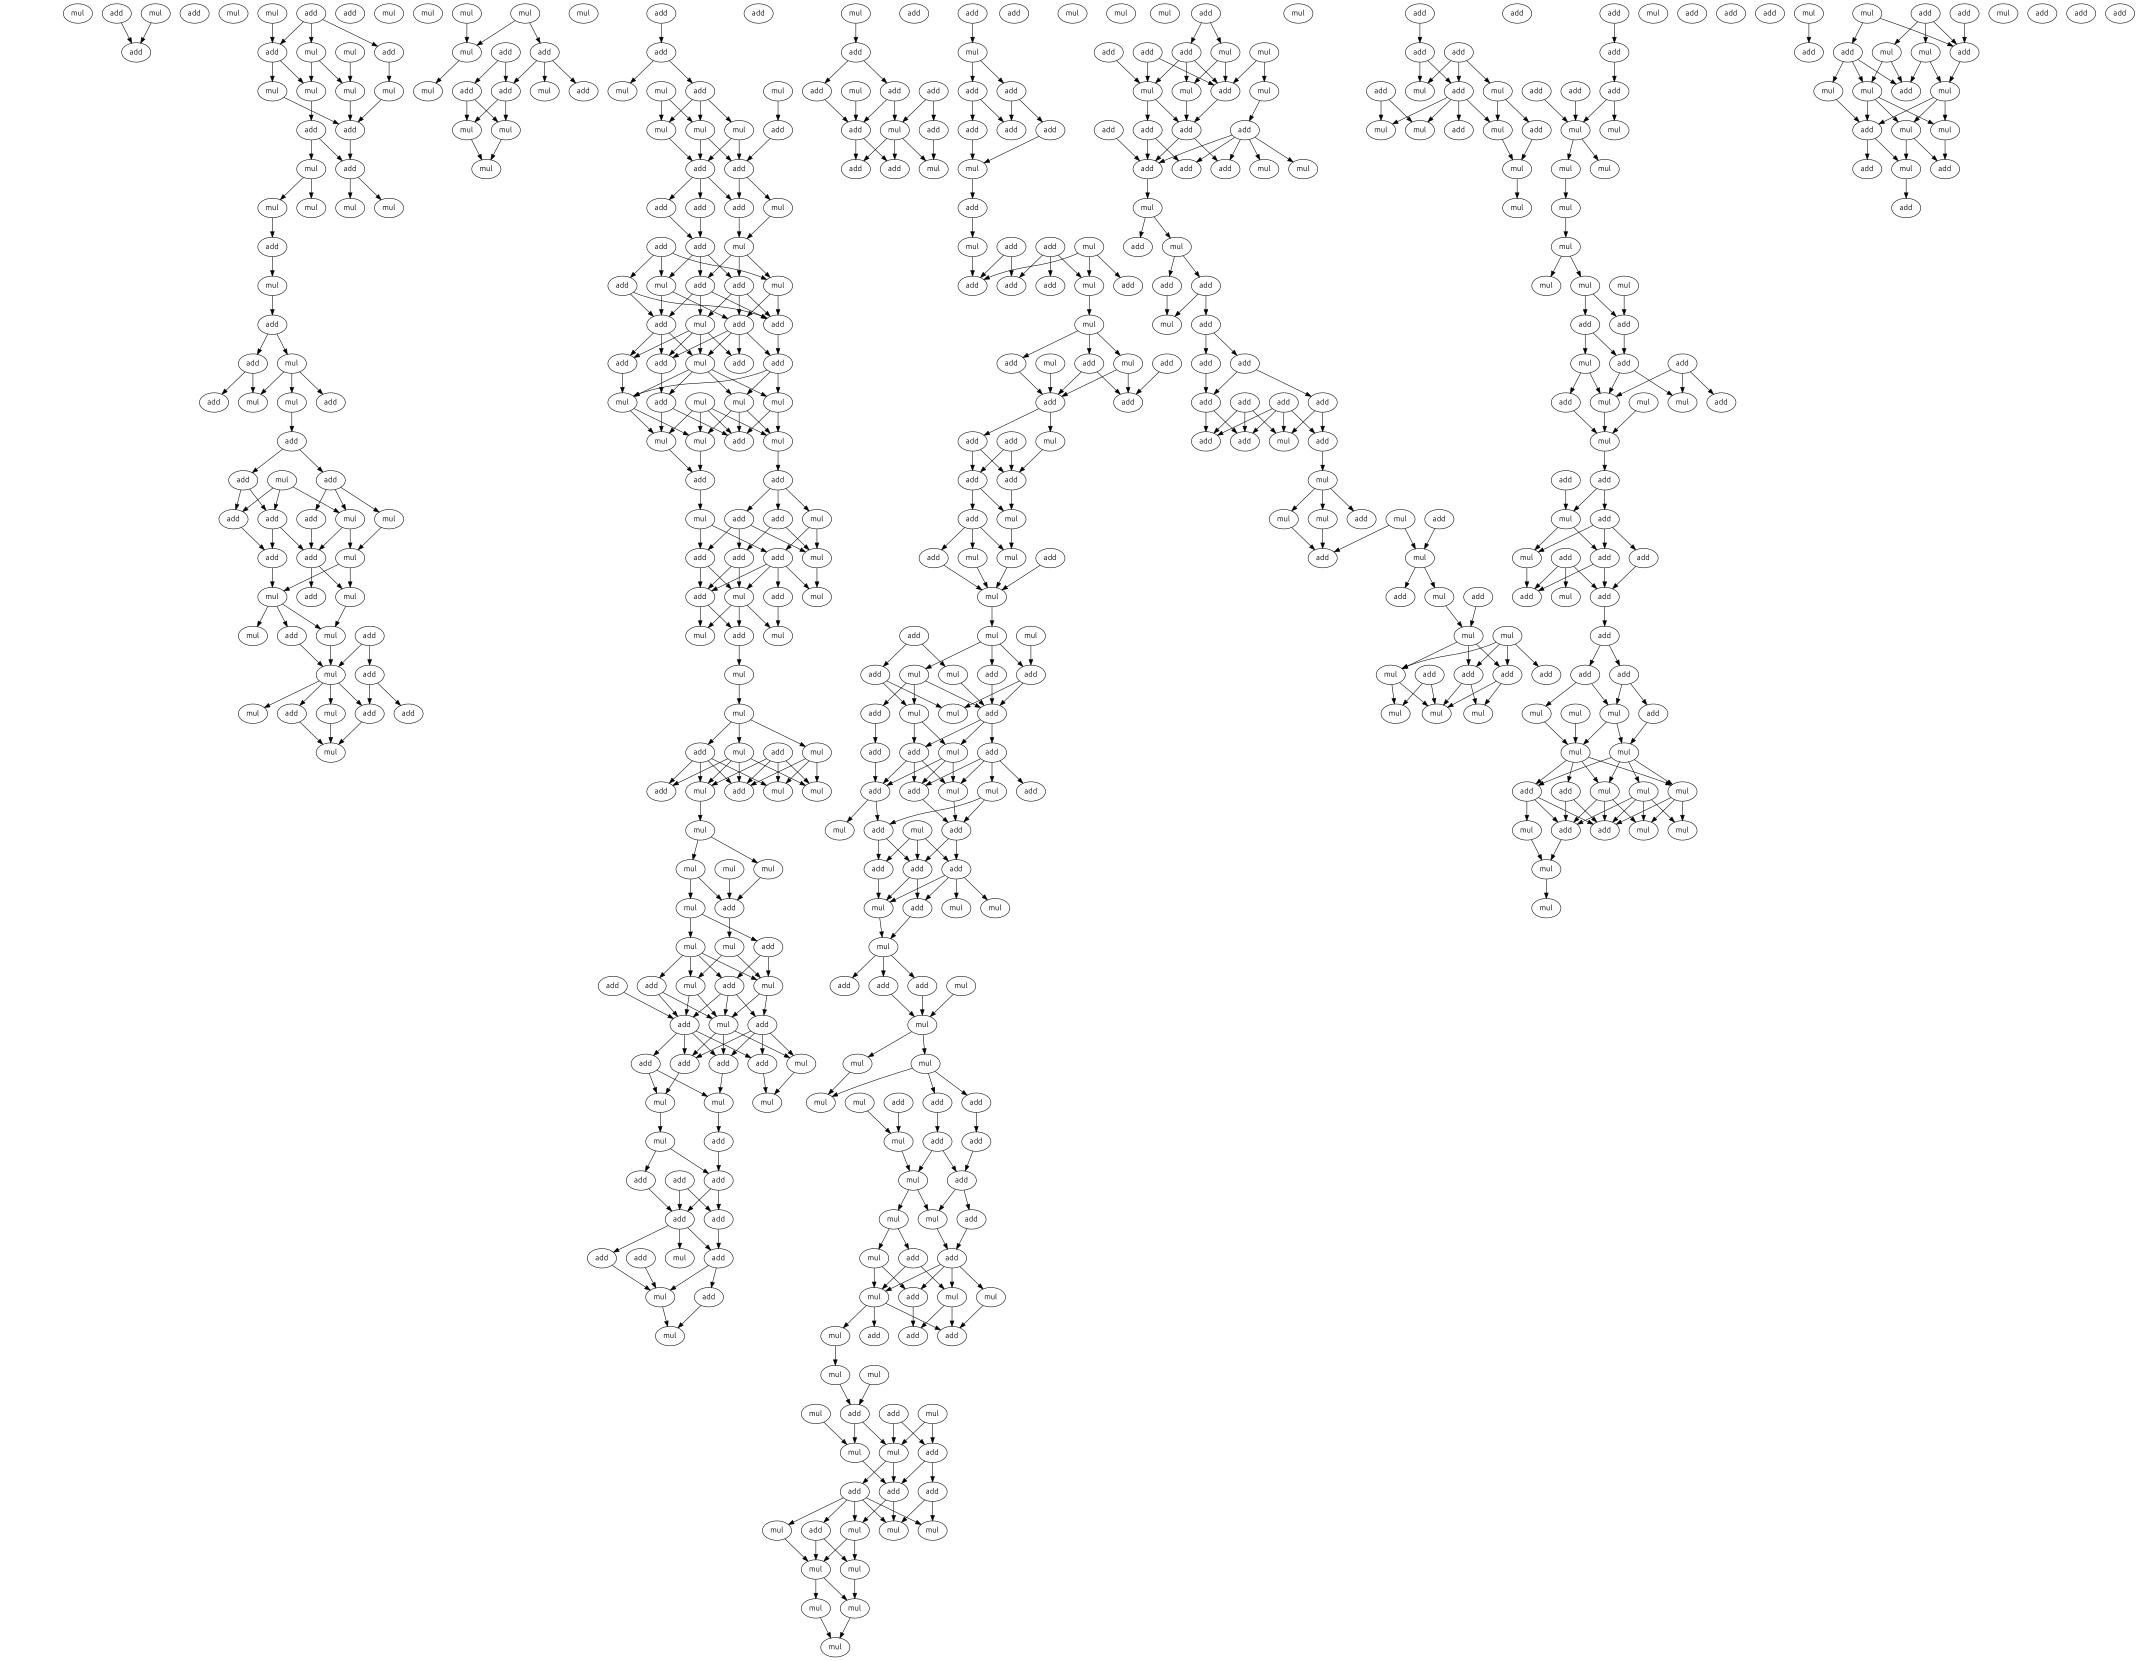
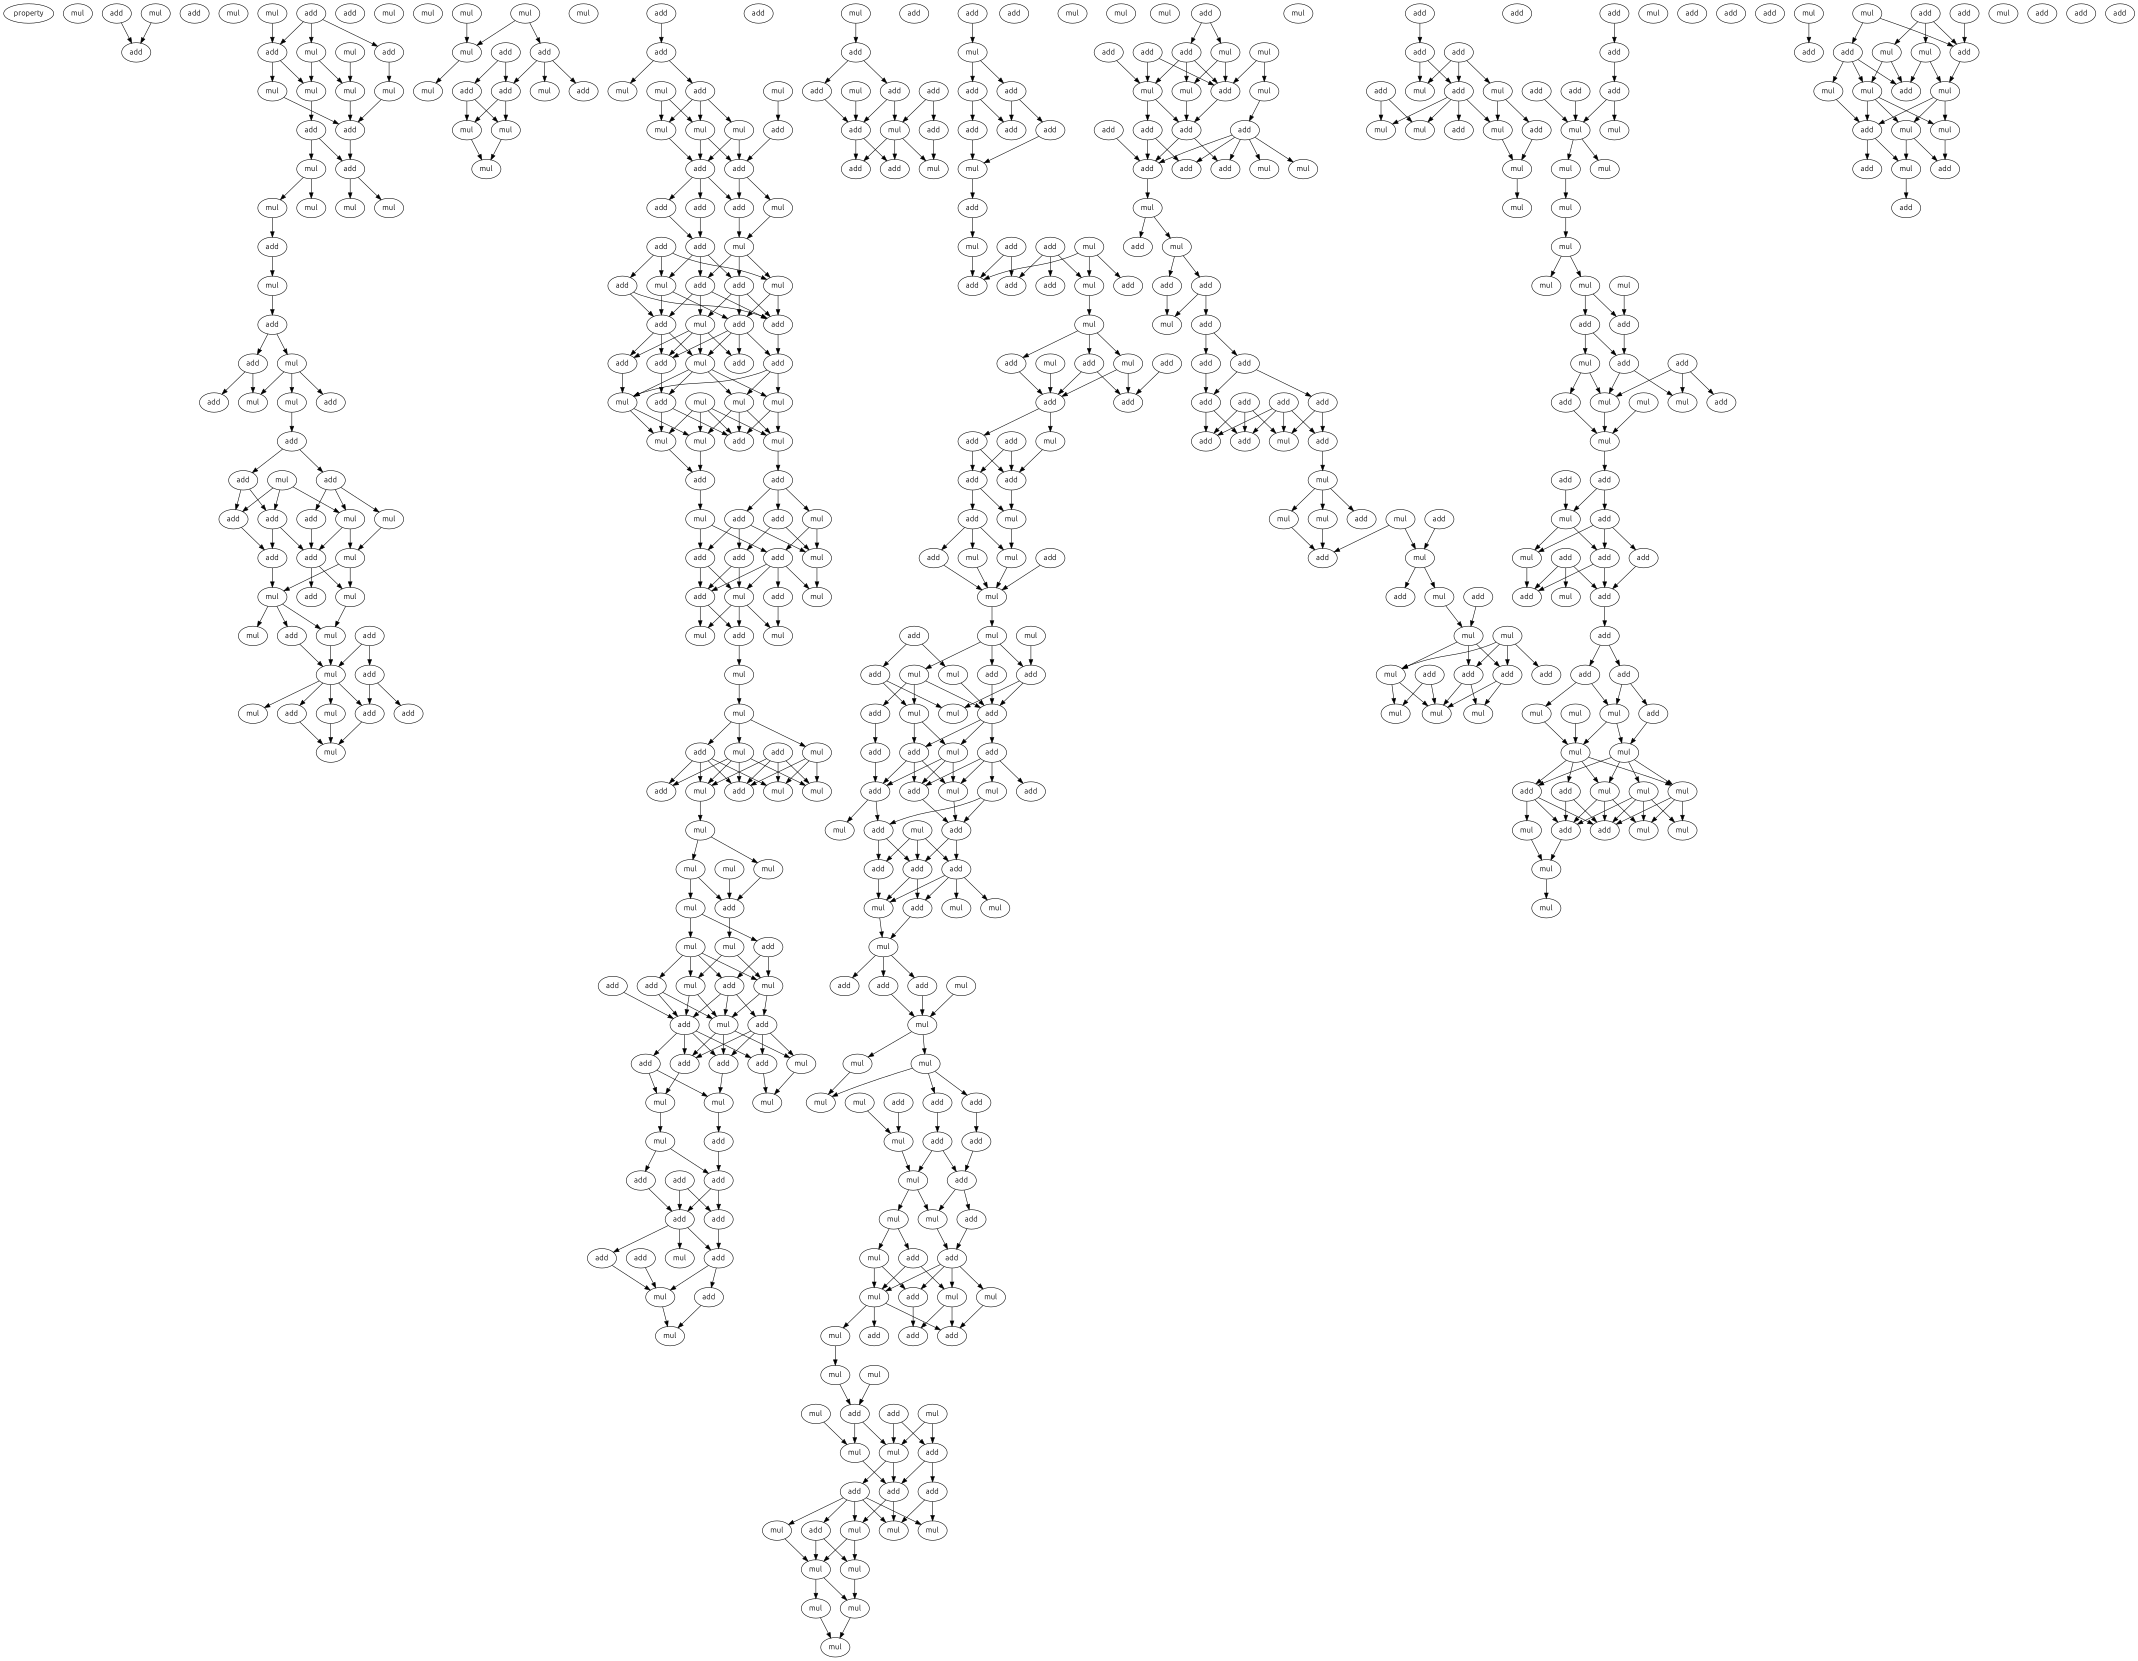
node "property": added
